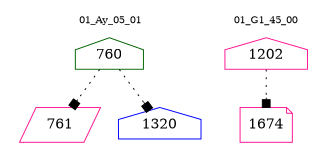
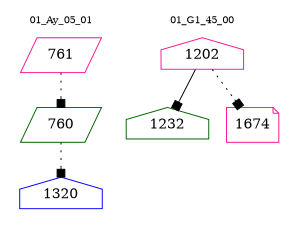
node "760": shape house -> parallelogram
edge "760" -> "761": reversed
node "1232": added
